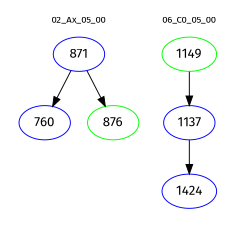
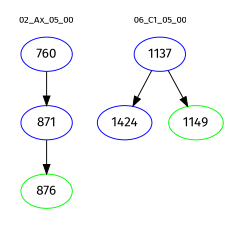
cluster "06_C0_05_00": label "06_C0_05_00" -> "06_C1_05_00"
edge "871" -> "760": reversed
edge "1149" -> "1137": reversed
